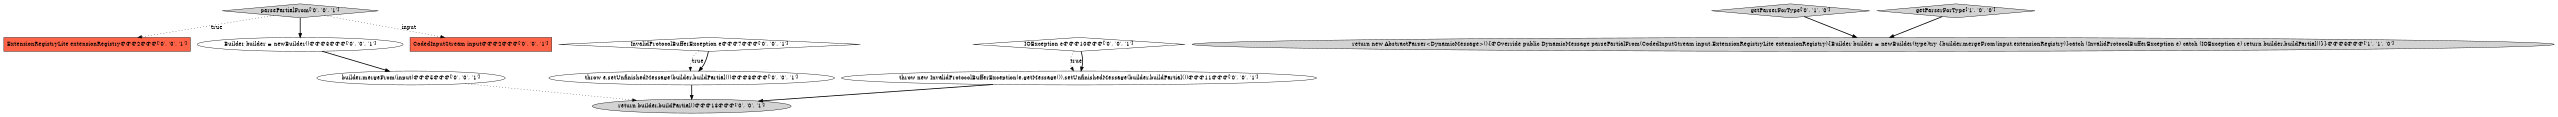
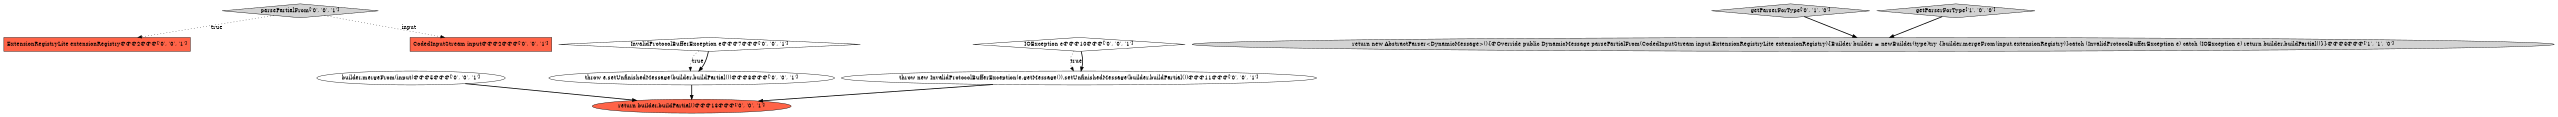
node "Builder builder = newBuilder()@@@3@@@['0', '0', '1']": removed
edge "builder.mergeFrom(input)@@@5@@@['0', '0', '1']" -> "return builder.buildPartial()@@@13@@@['0', '0', '1']": style dotted -> bold
node "return builder.buildPartial()@@@13@@@['0', '0', '1']": fillcolor lightgray -> tomato
